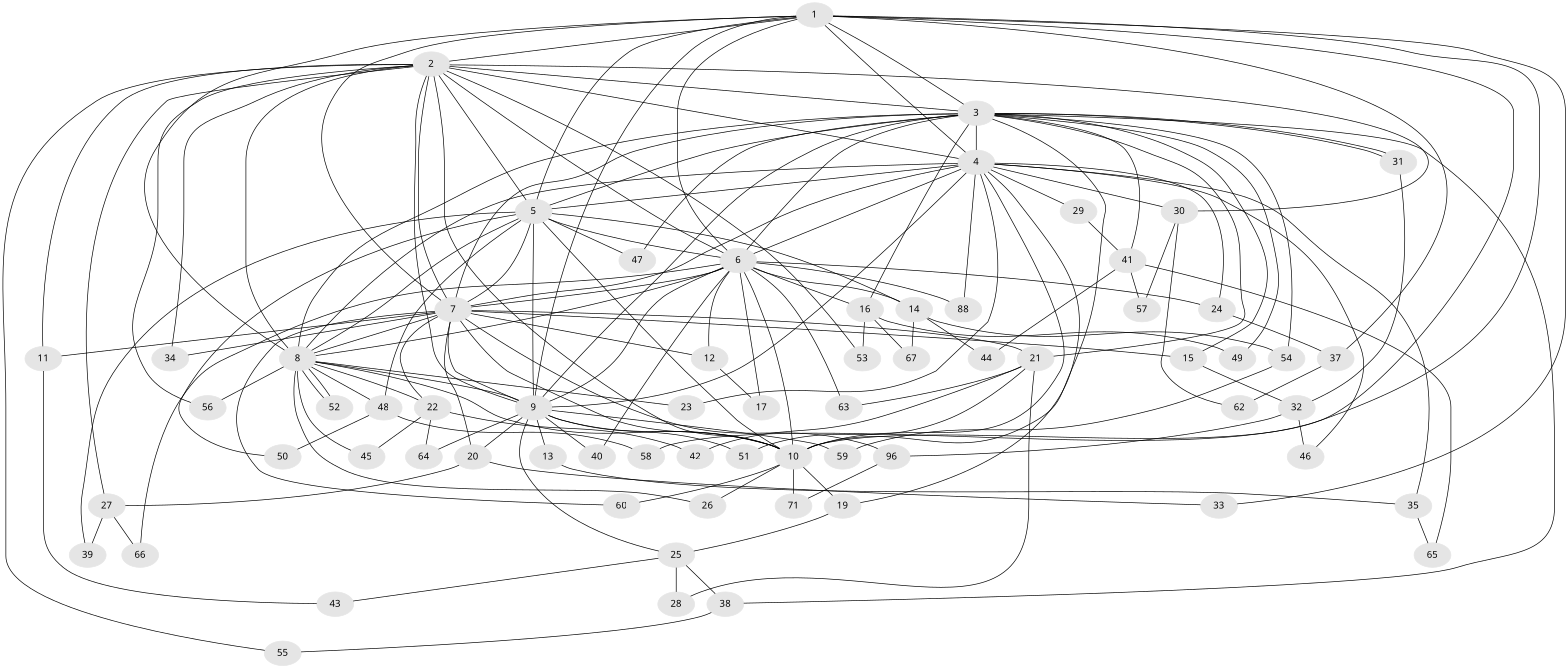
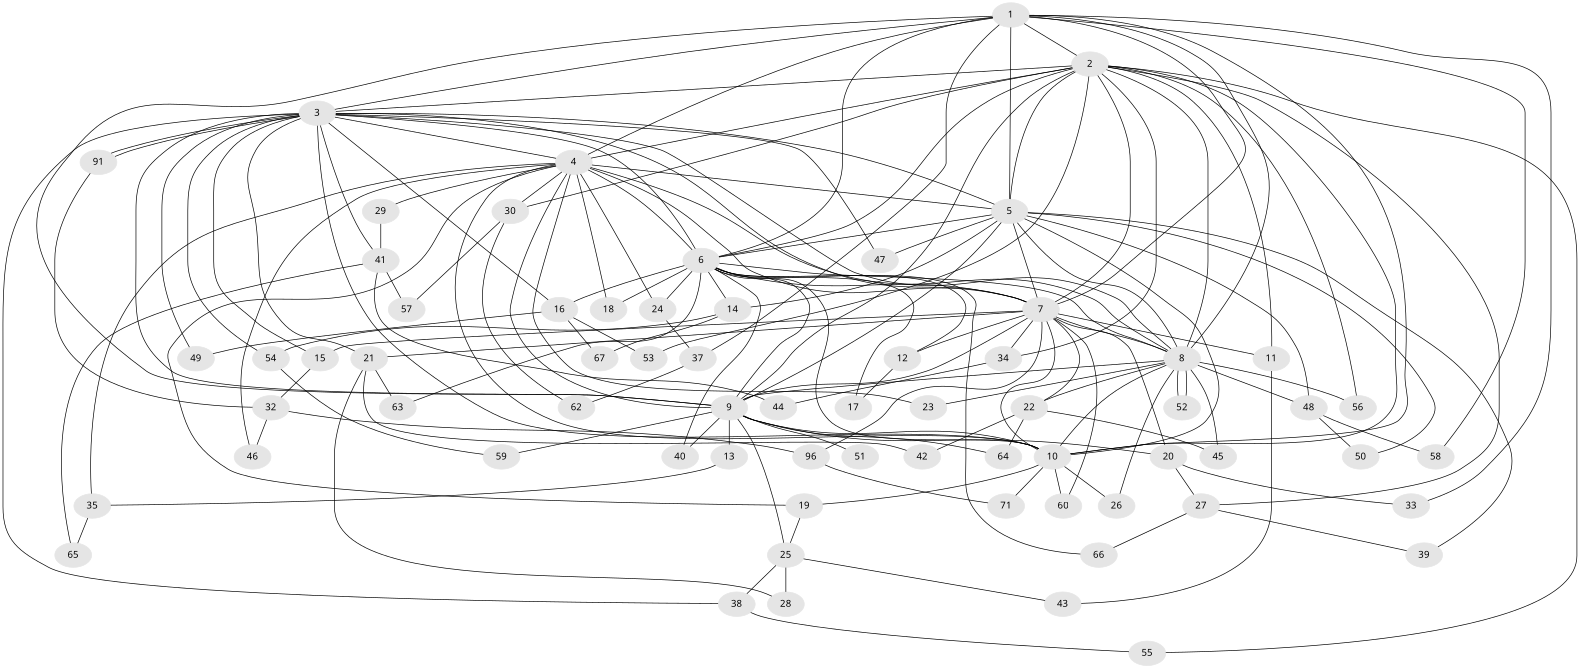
node "31": label "31" -> "91"
node "88": label "88" -> "18"
edge "14" -- "44": now "34" -- "44"
edge "21" -- "51": removed
